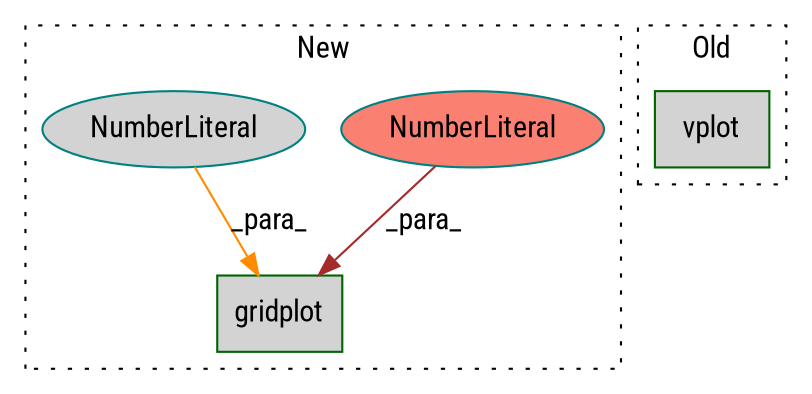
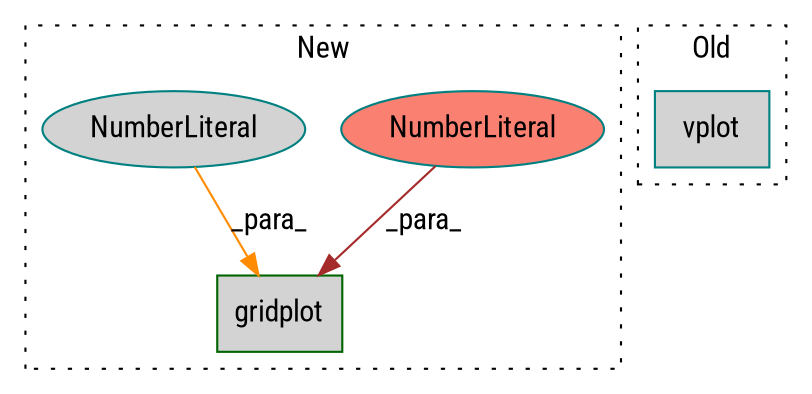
node "vplot": color darkgreen -> teal
